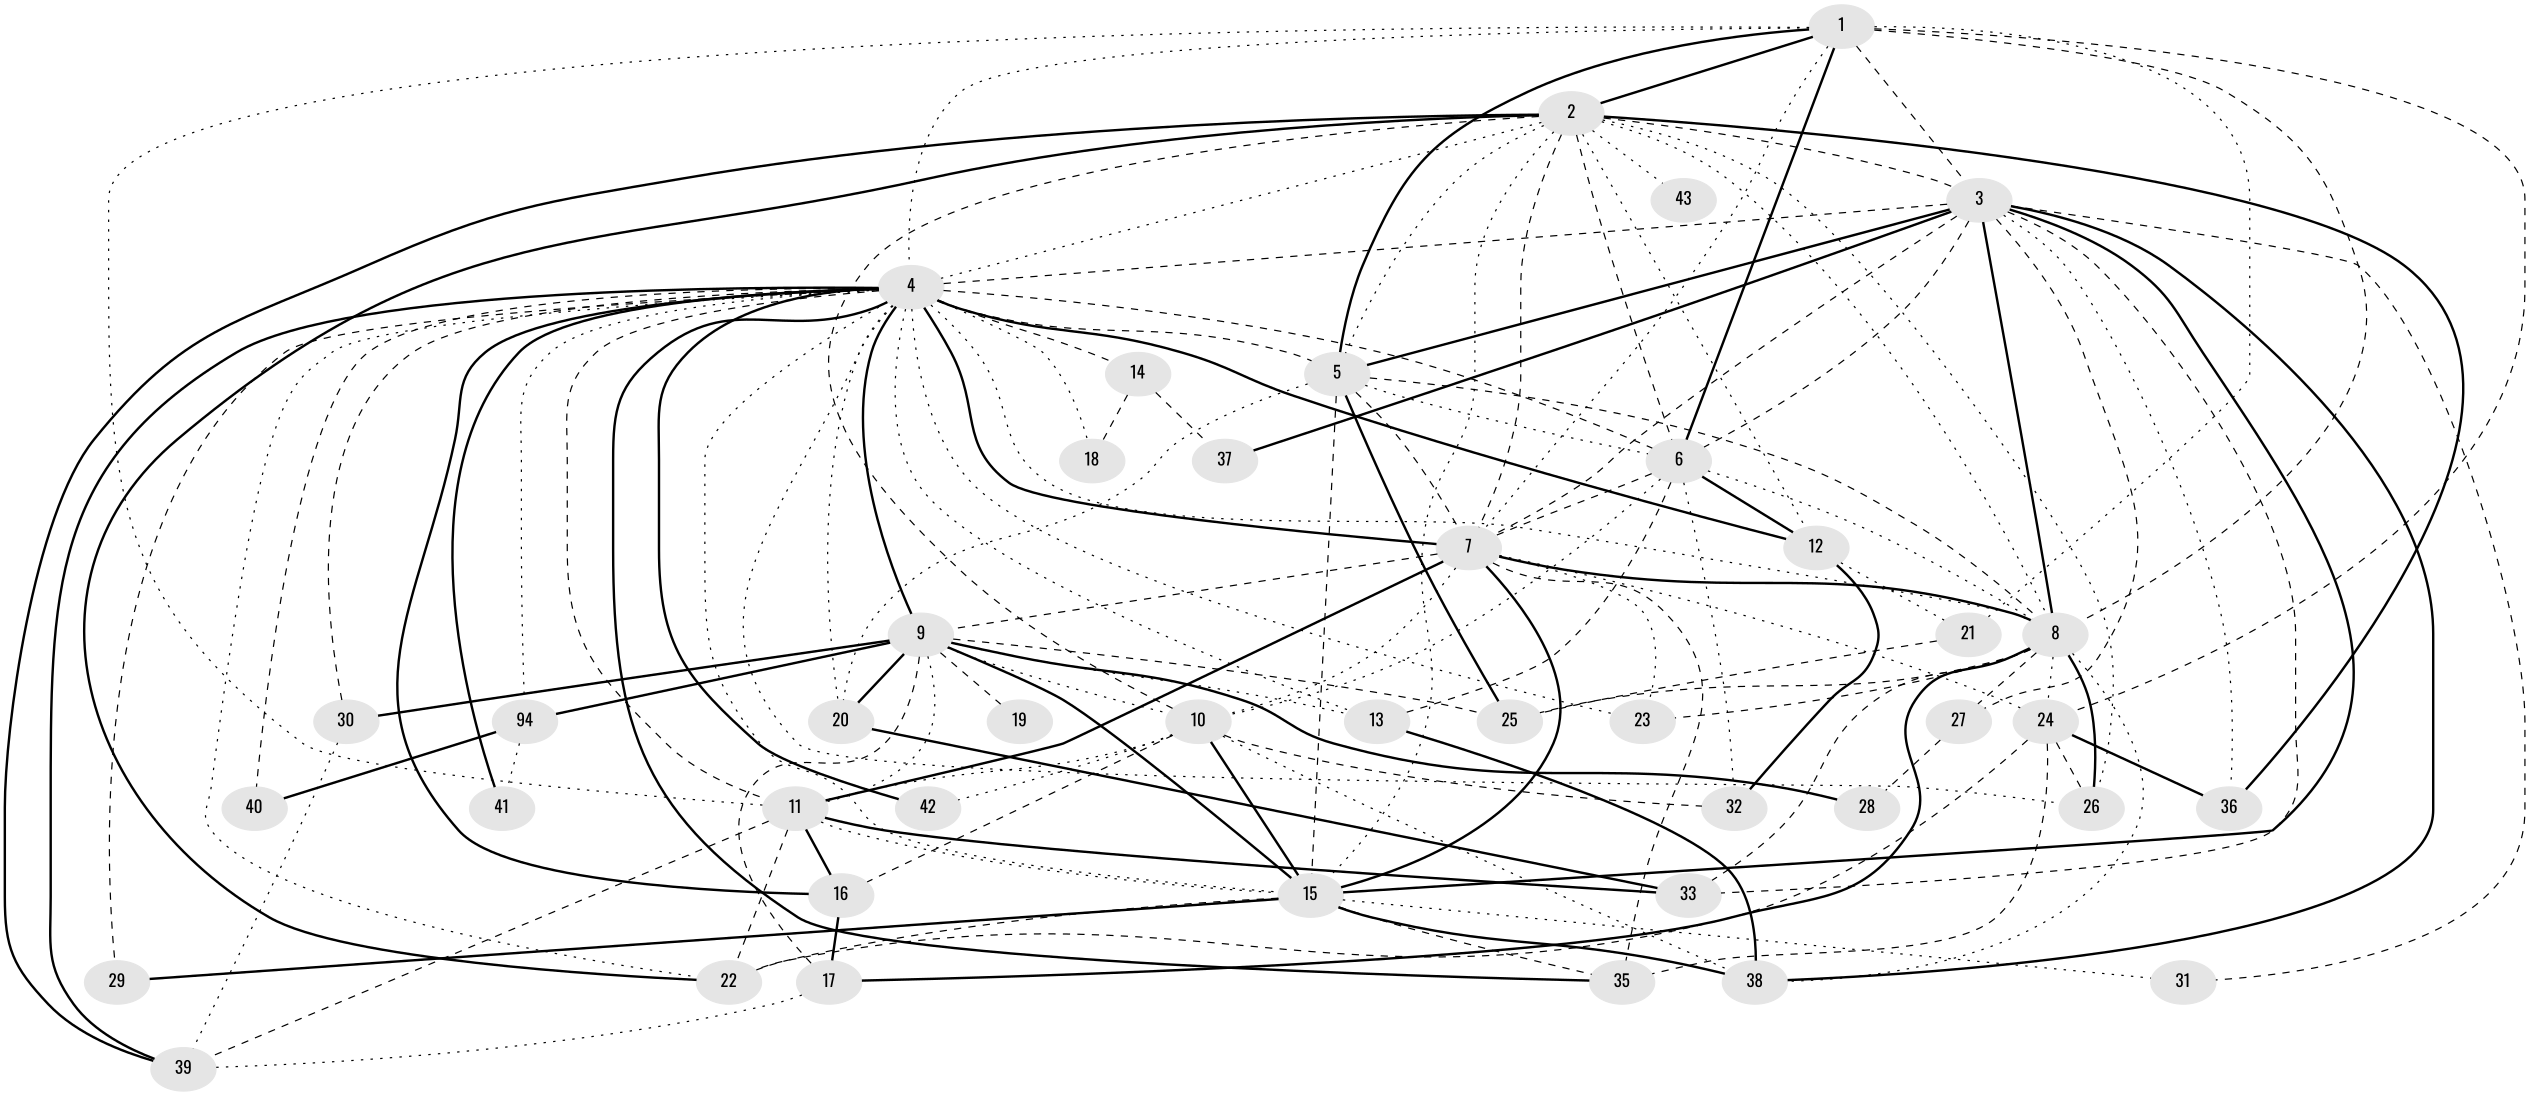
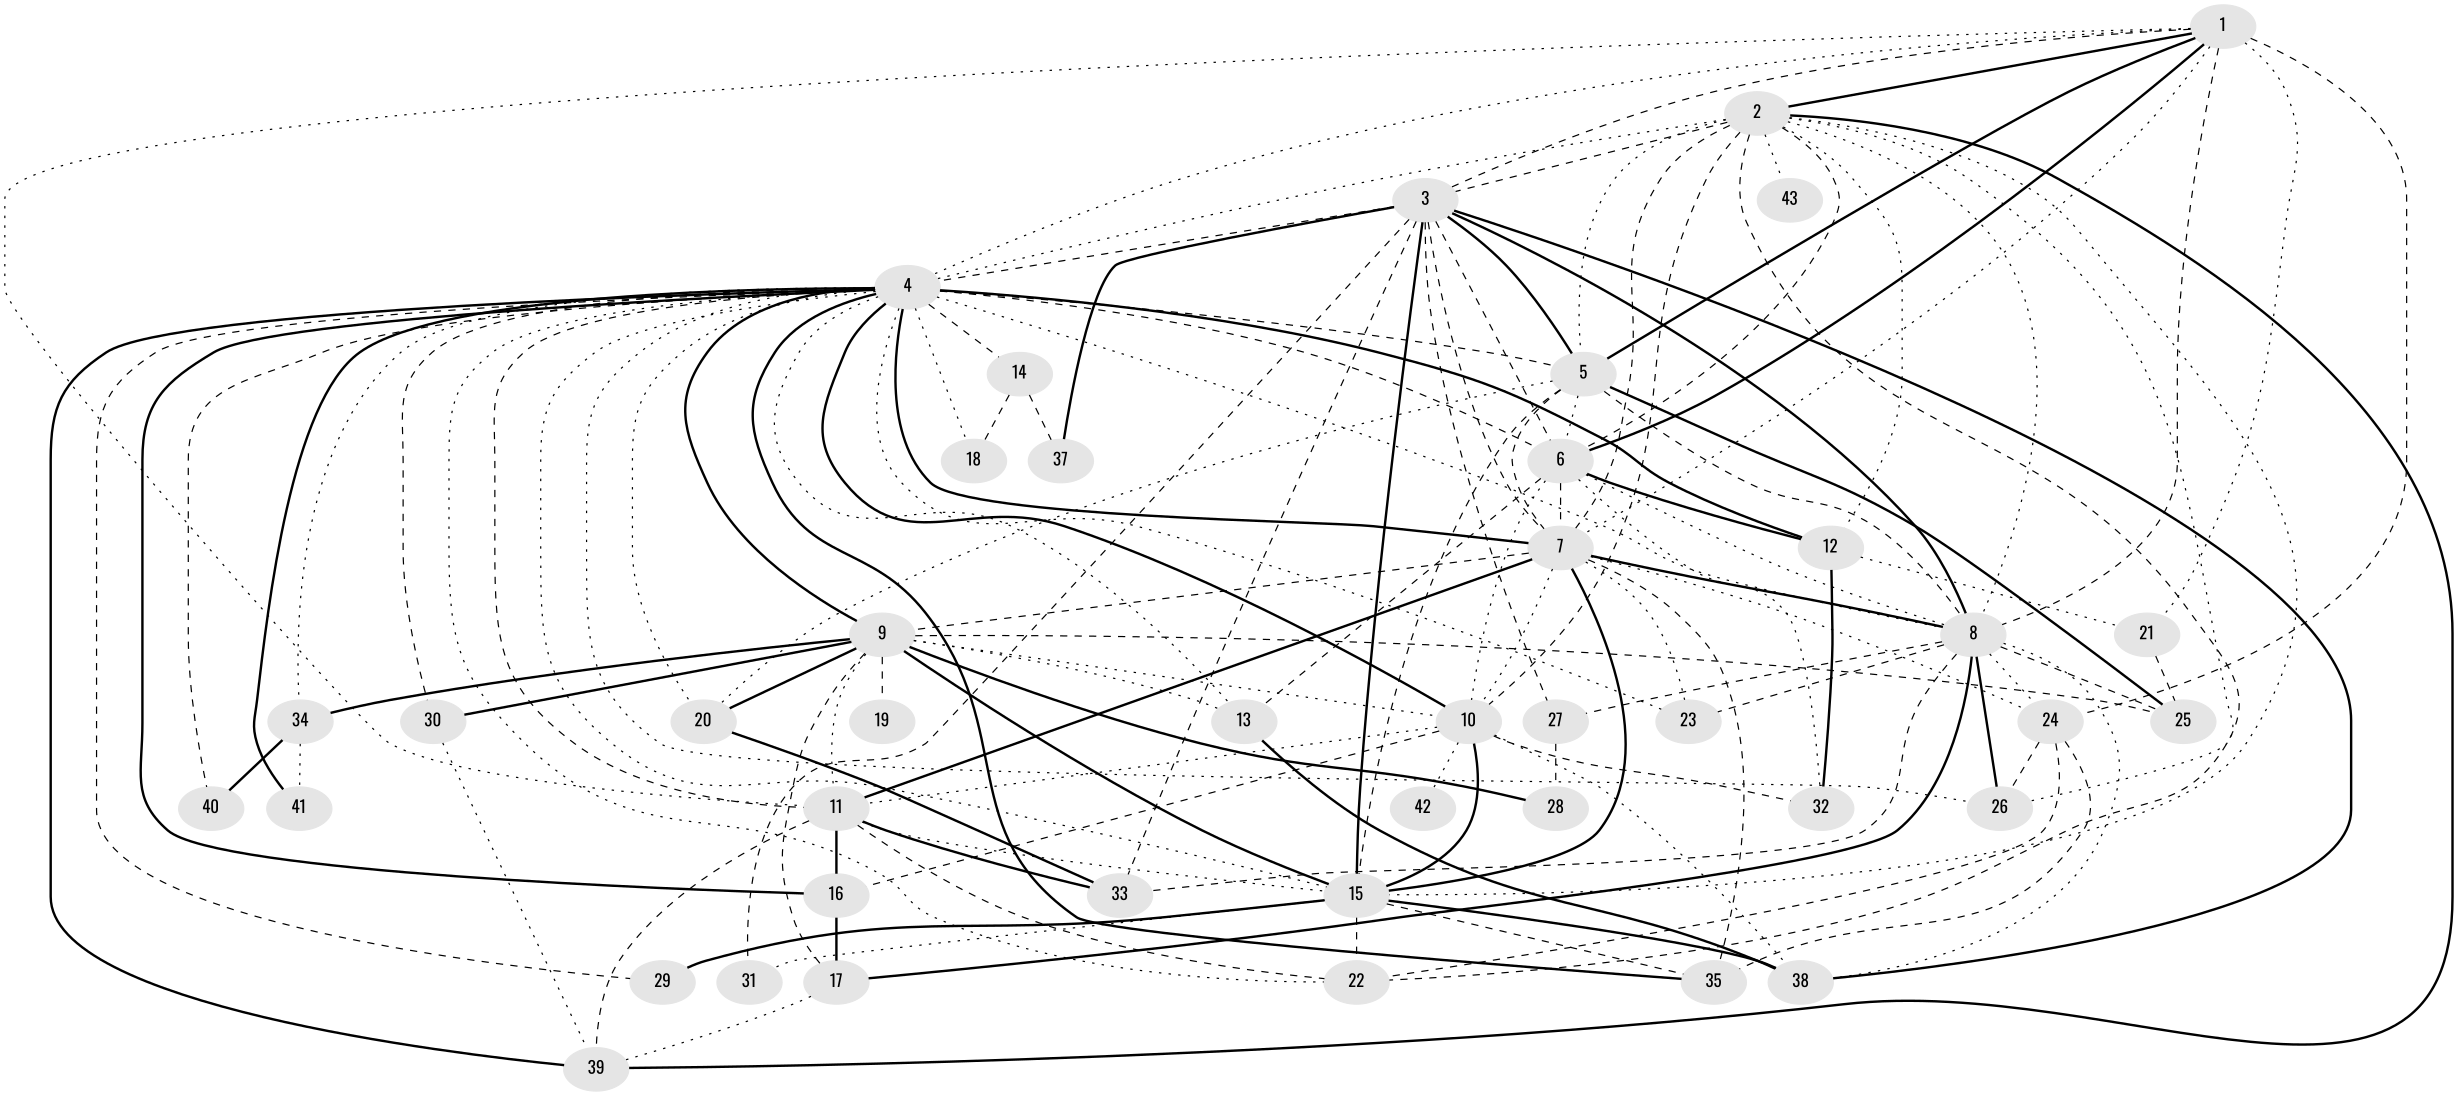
edge "2" -- "22": style bold -> dashed
edge "4" -- "42": now "4" -- "10"
node "94": label "94" -> "34"
node "36": removed
